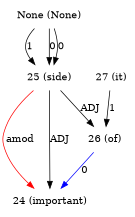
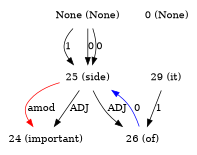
node "0 (None)": added
node "27 (it)": label "27 (it)" -> "29 (it)"
edge "26 (of)" -> "24 (important)": now "26 (of)" -> "25 (side)"
